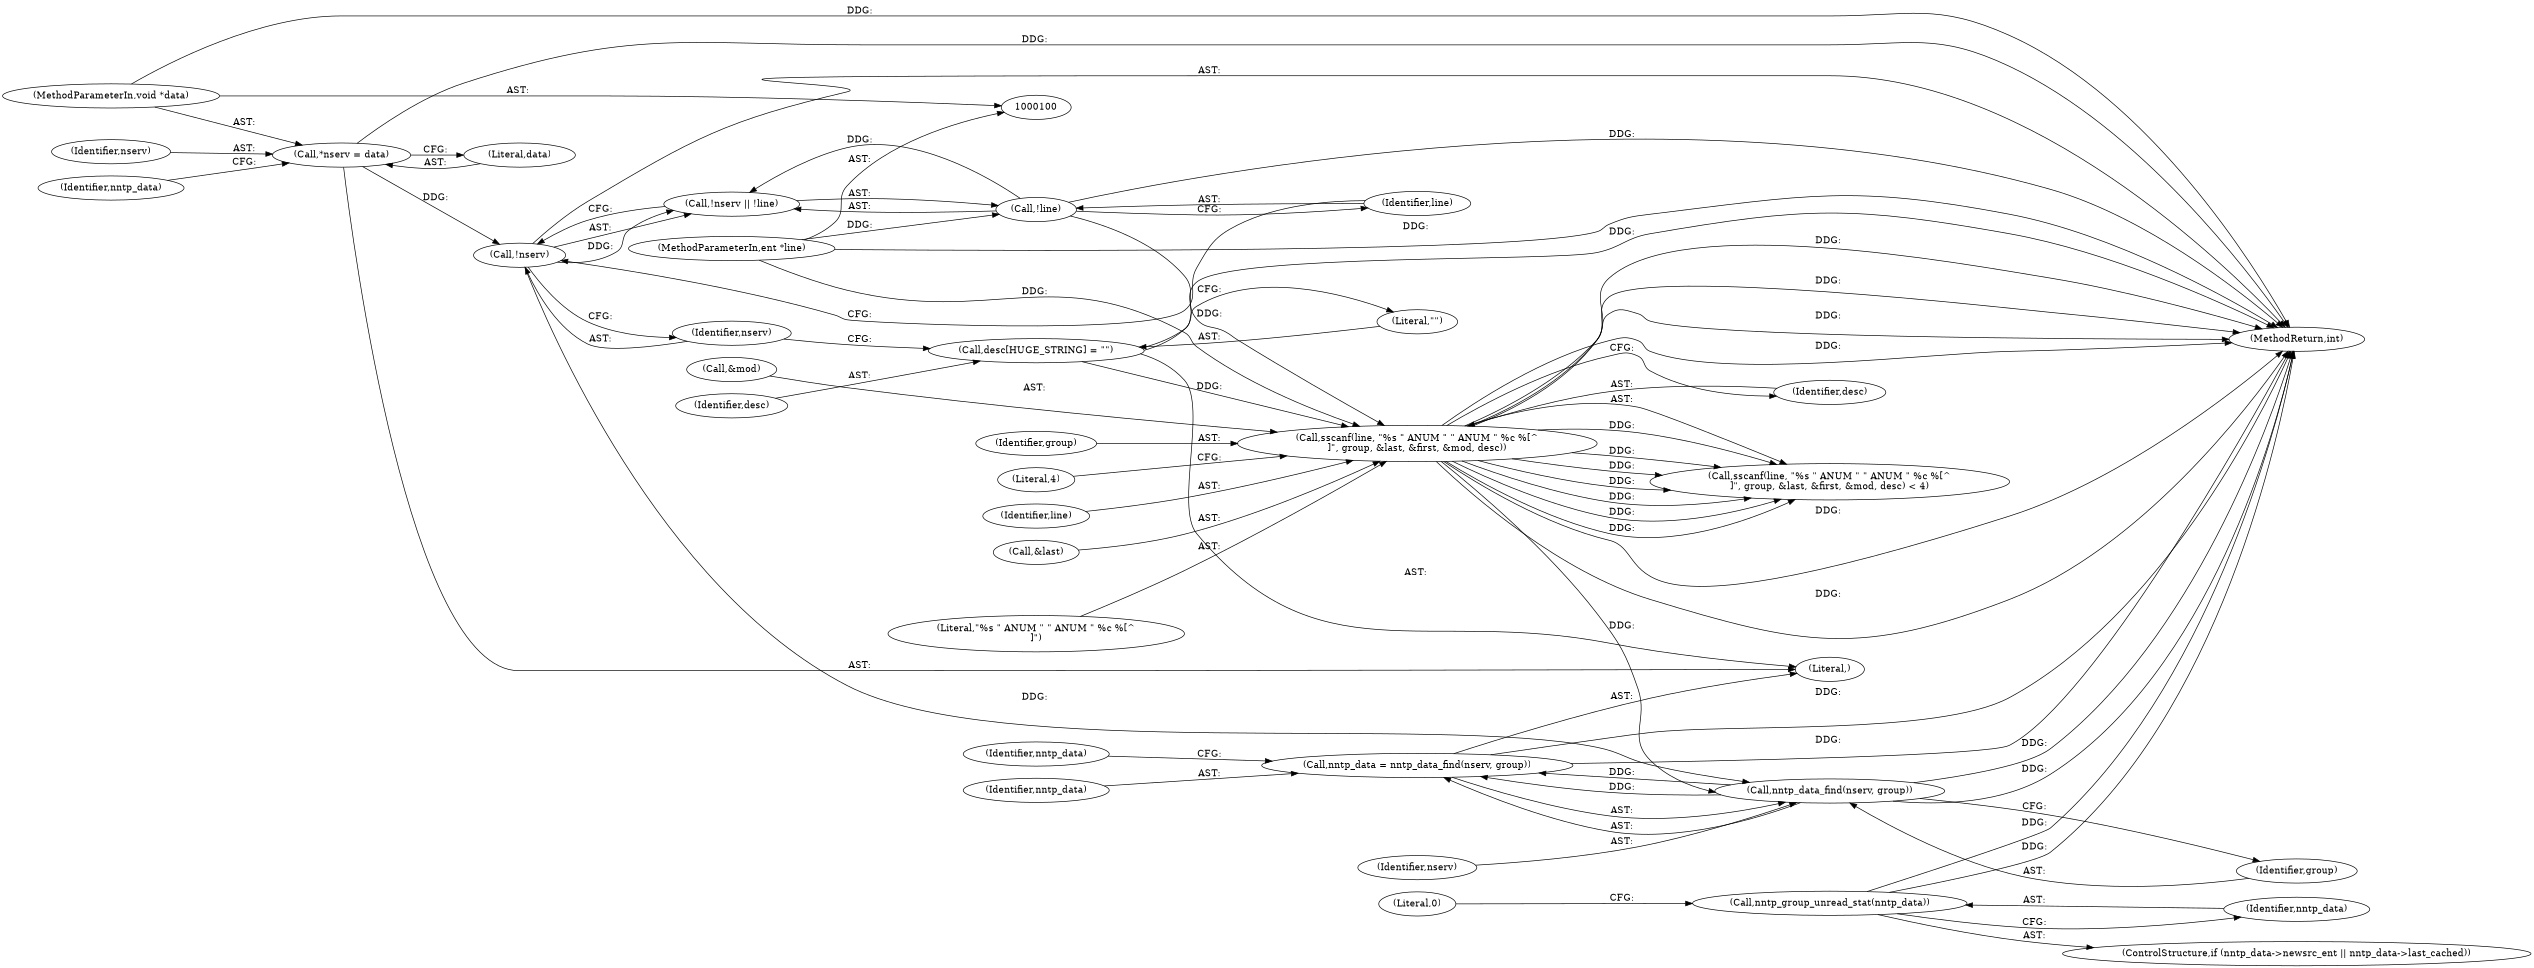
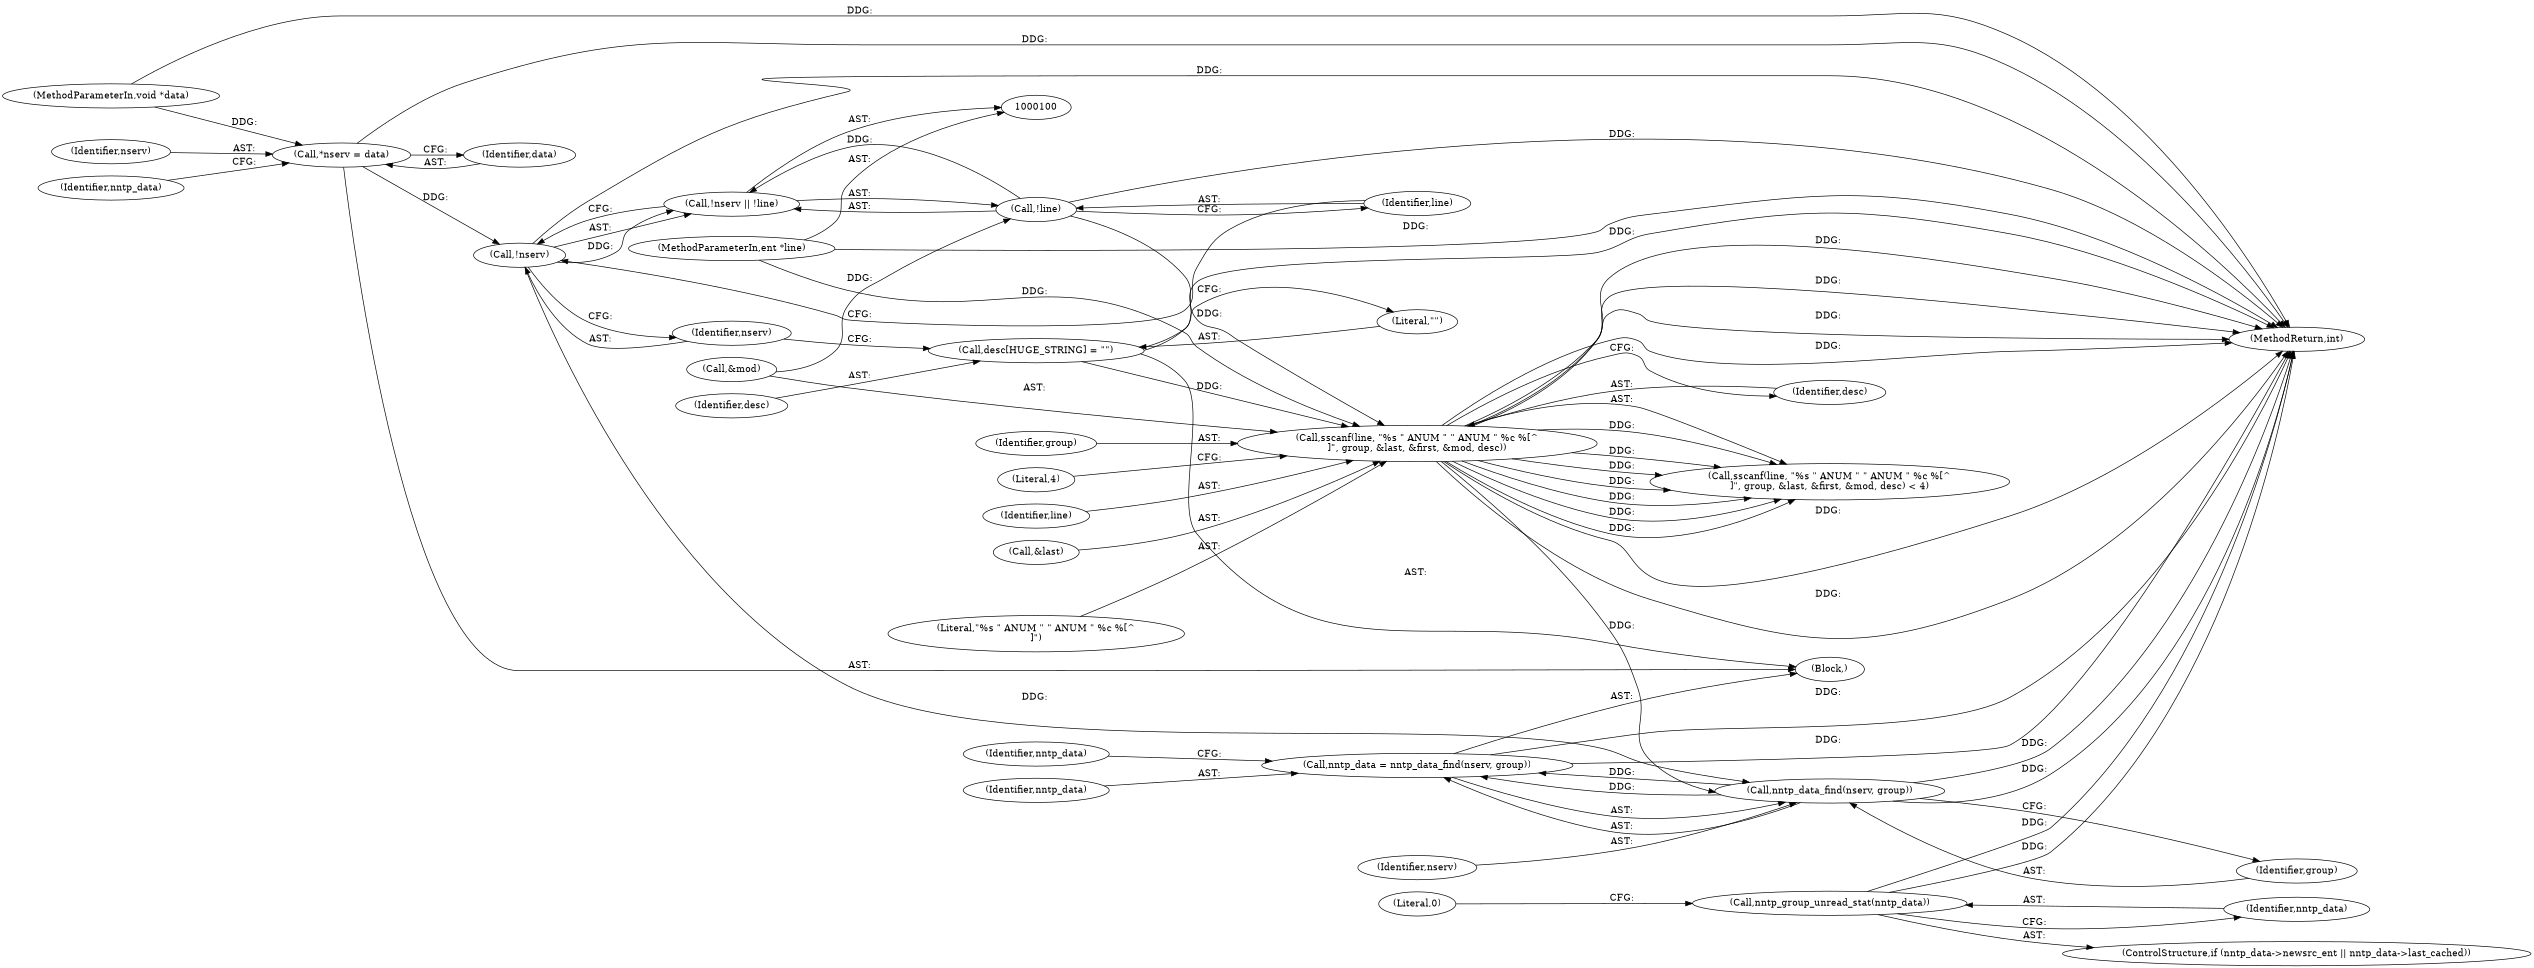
edge "(Call,!nserv)" -> "(MethodReturn,int)": label "AST: " -> "DDG: "
edge "(MethodParameterIn,void *data)" -> "1000100": now "(Call,!nserv || !line)" -> "1000100"
edge "(MethodParameterIn,void *data)" -> "(Call,*nserv = data)": label "AST: " -> "DDG: "
node "(Literal,data)": label "(Literal,data)" -> "(Identifier,data)"
edge "(MethodParameterIn,ent *line)" -> "(Call,!line)": now "(Call,&mod)" -> "(Call,!line)"
node "(Literal,)": label "(Literal,)" -> "(Block,)"
